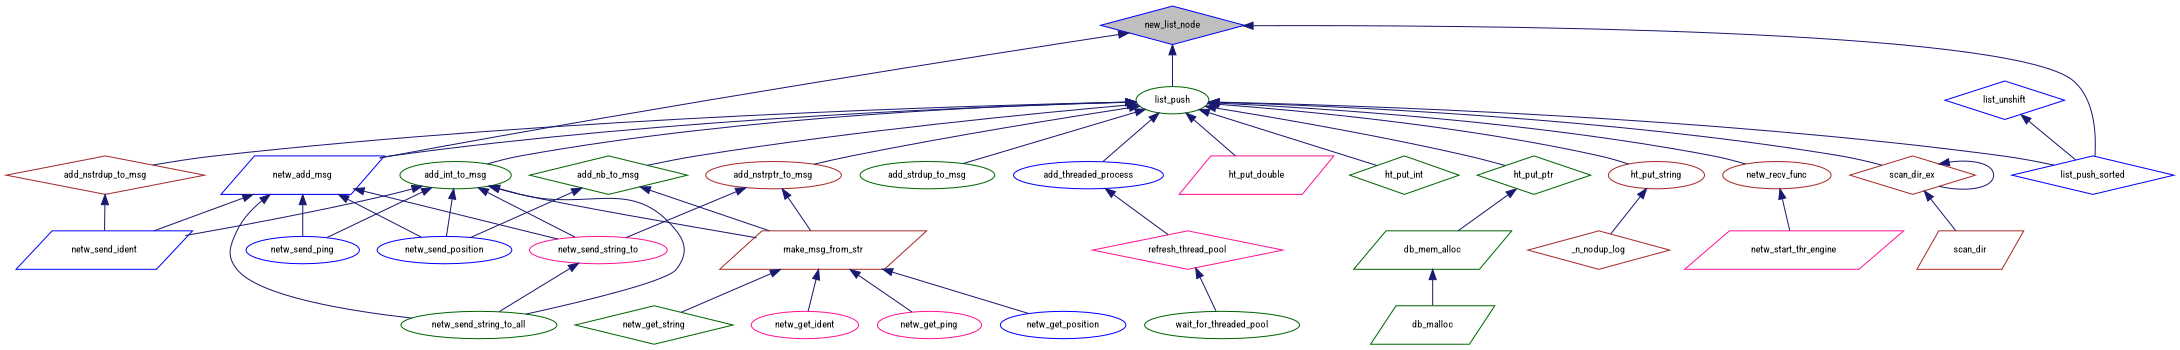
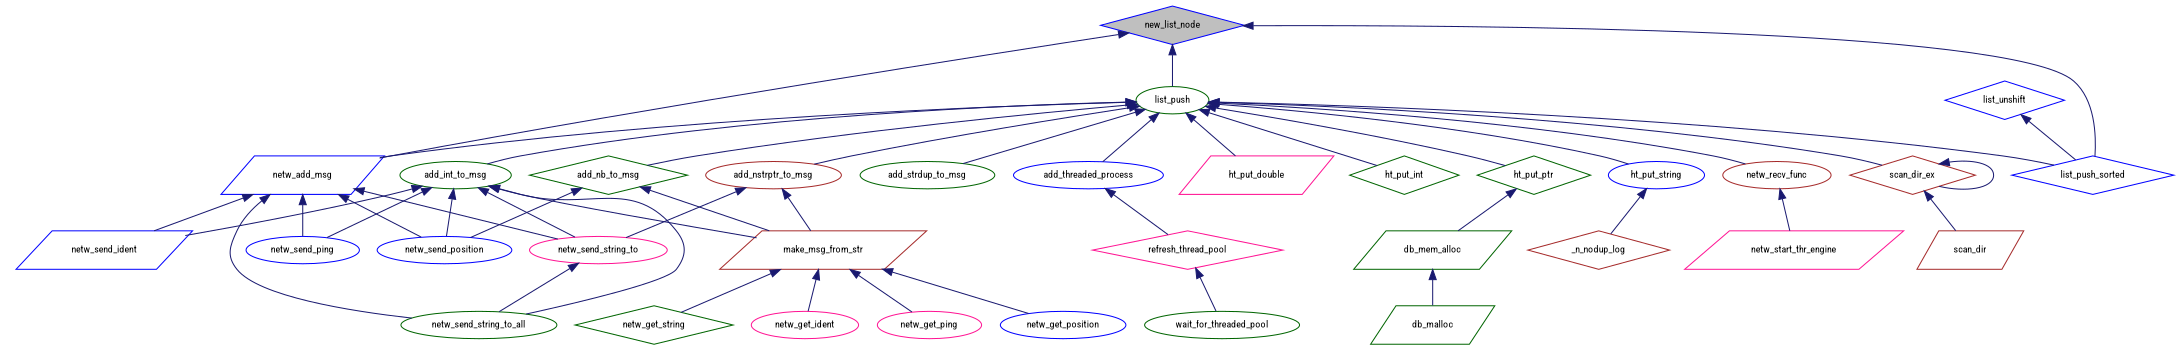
node "add_nstrdup_to_msg": removed
node "ht_put_string": color brown -> blue
